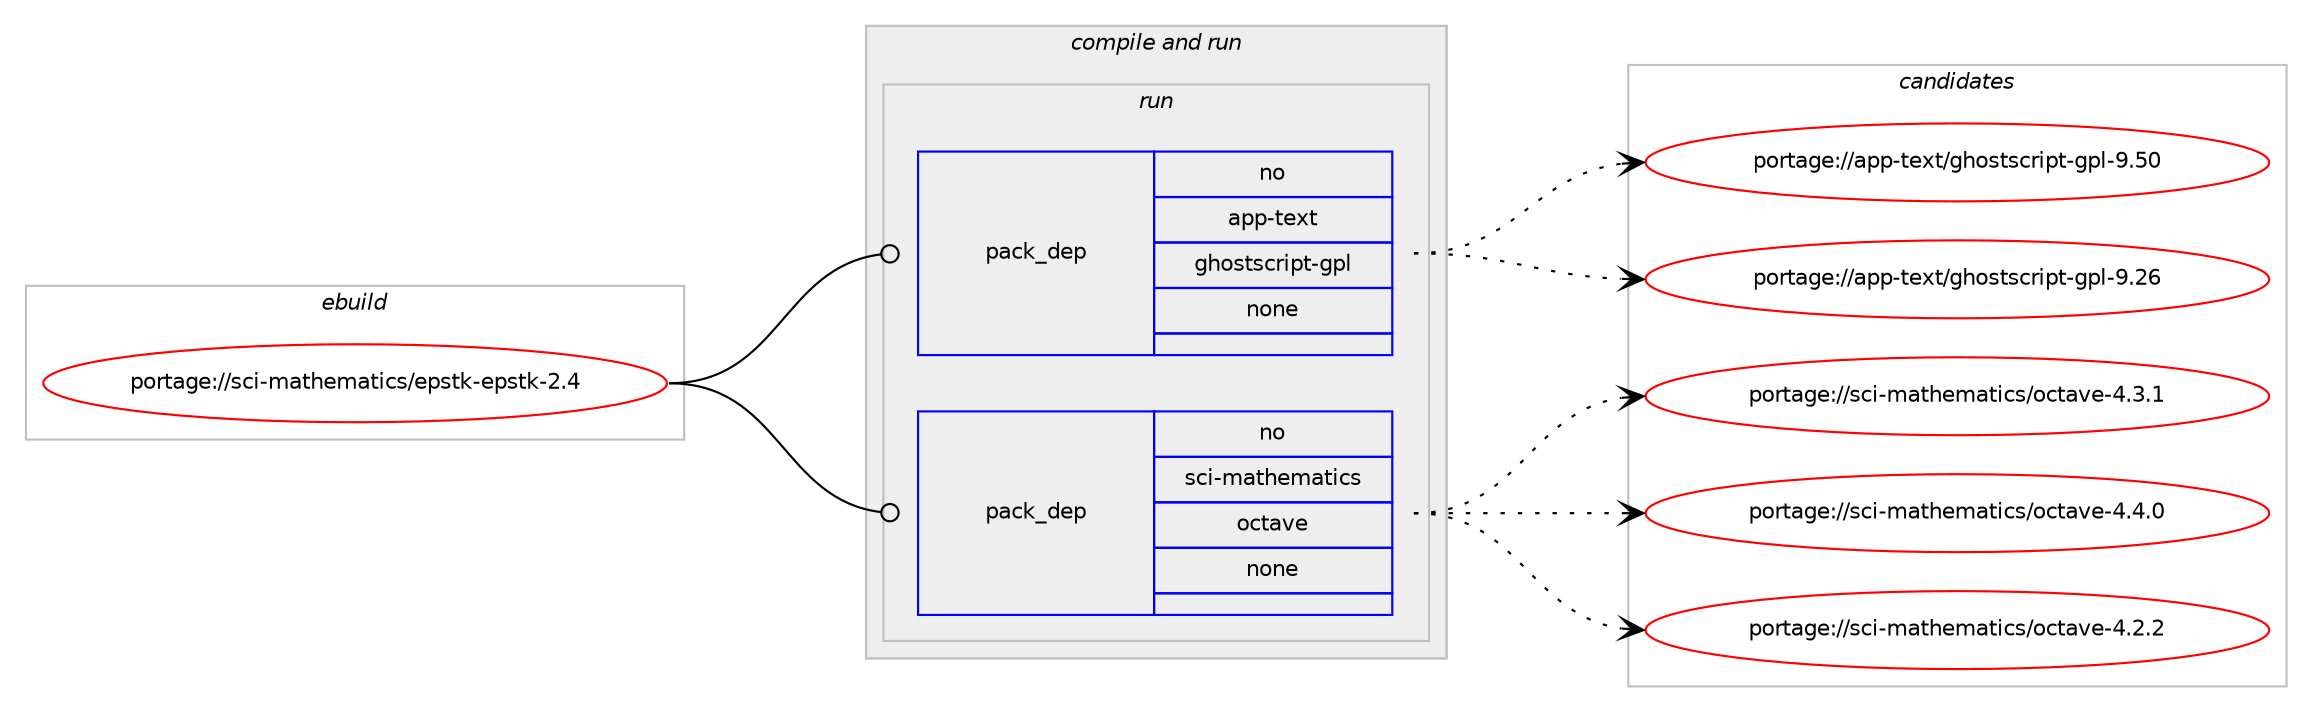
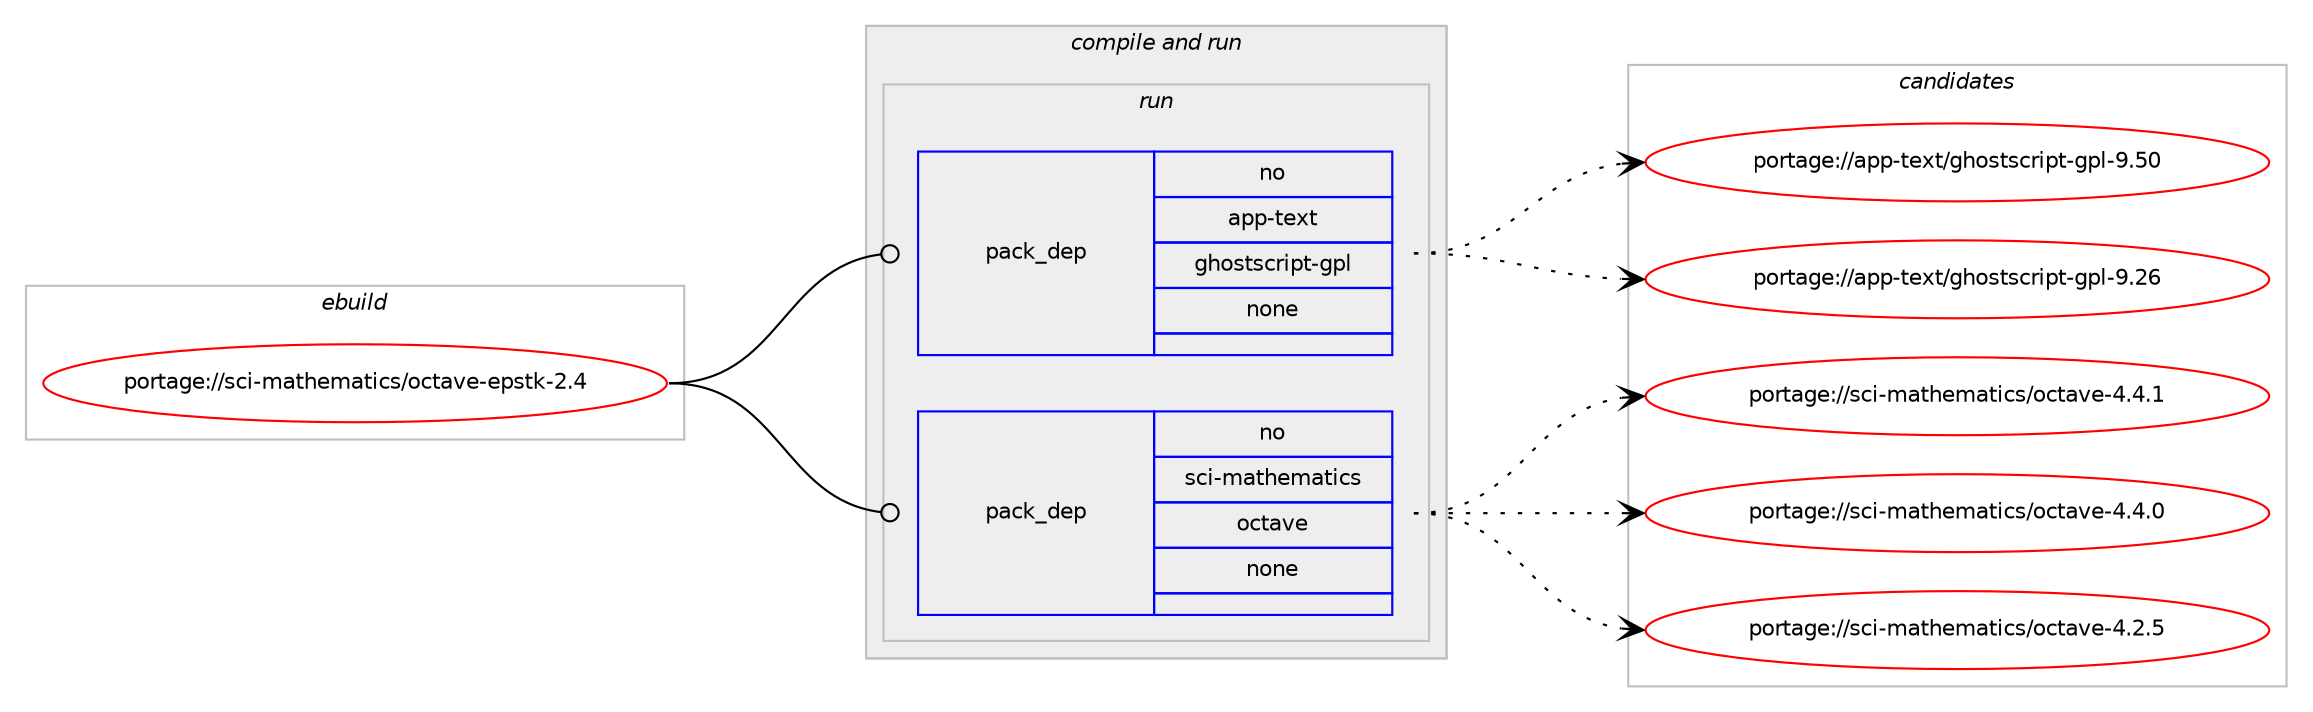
node "portage://sci-mathematics/epstk-epstk-2.4": label "portage://sci-mathematics/epstk-epstk-2.4" -> "portage://sci-mathematics/octave-epstk-2.4"
node "portage://sci-mathematics/octave-4.3.1": label "portage://sci-mathematics/octave-4.3.1" -> "portage://sci-mathematics/octave-4.4.1"
node "portage://sci-mathematics/octave-4.2.2": label "portage://sci-mathematics/octave-4.2.2" -> "portage://sci-mathematics/octave-4.2.5"
